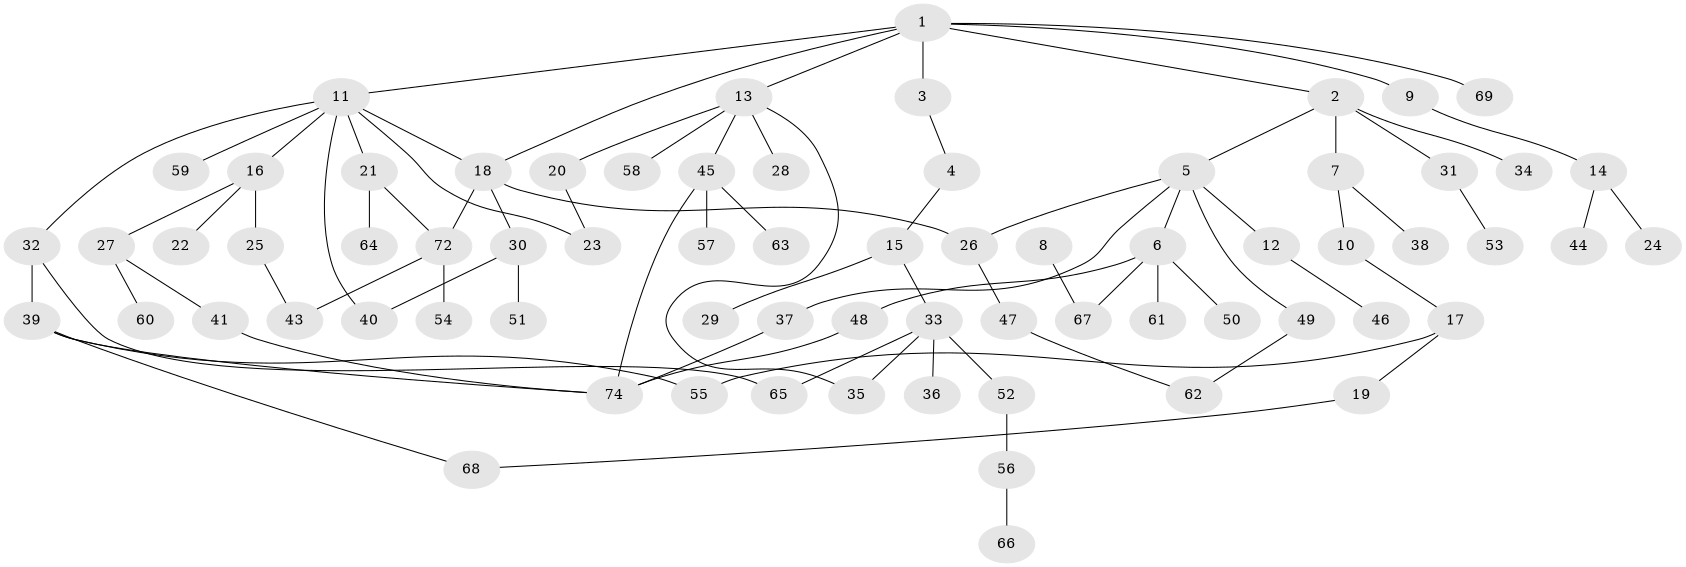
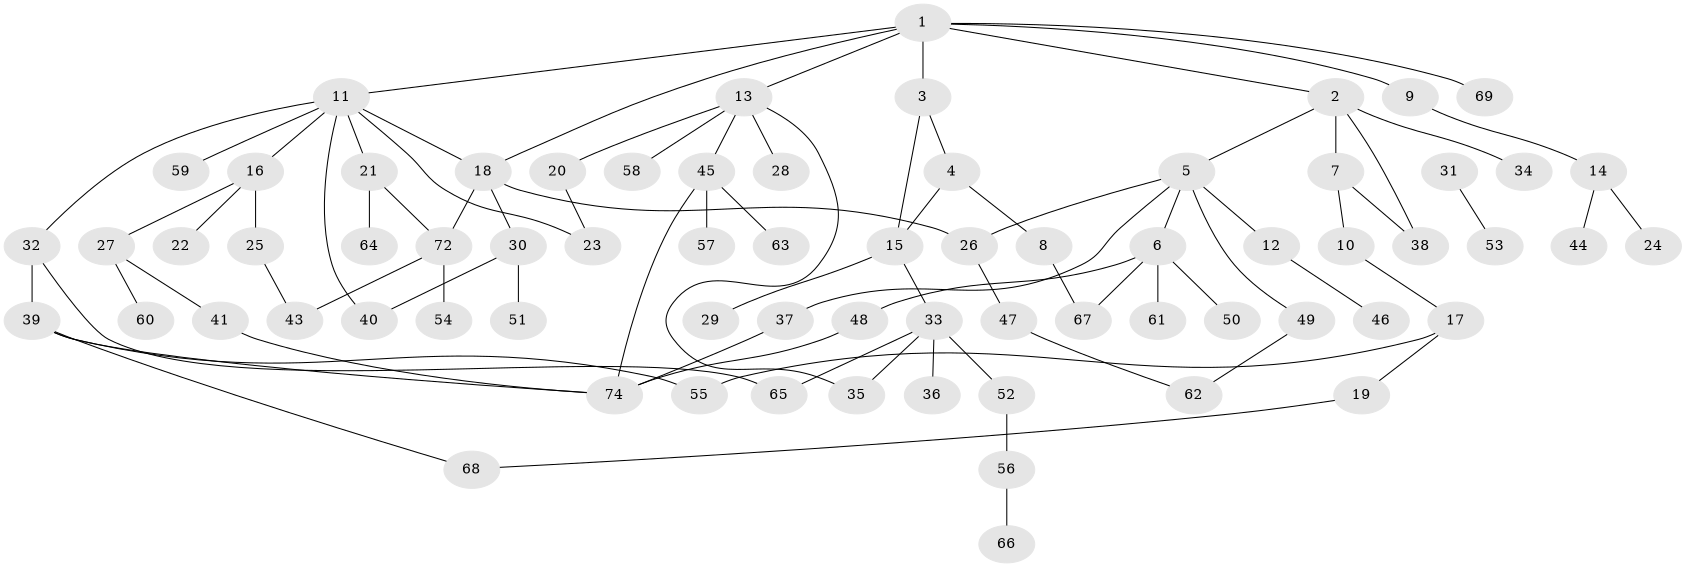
edge "2" -- "31": now "2" -- "38"
edge "3" -- "15": added
edge "4" -- "8": added
